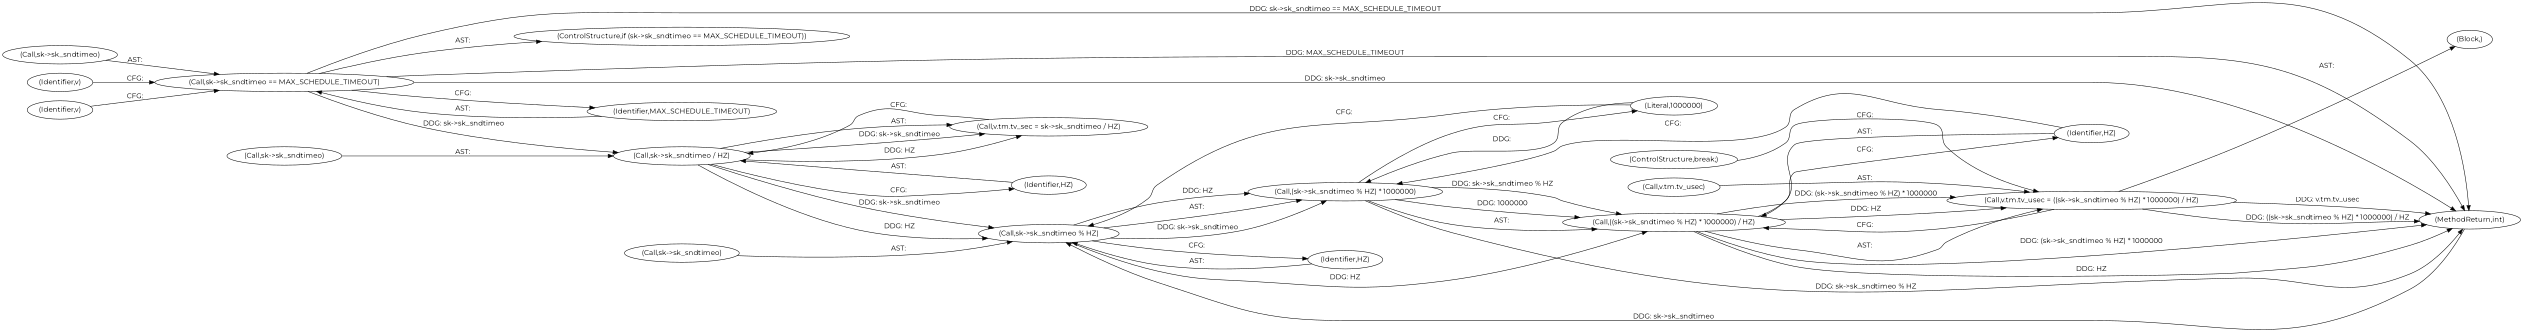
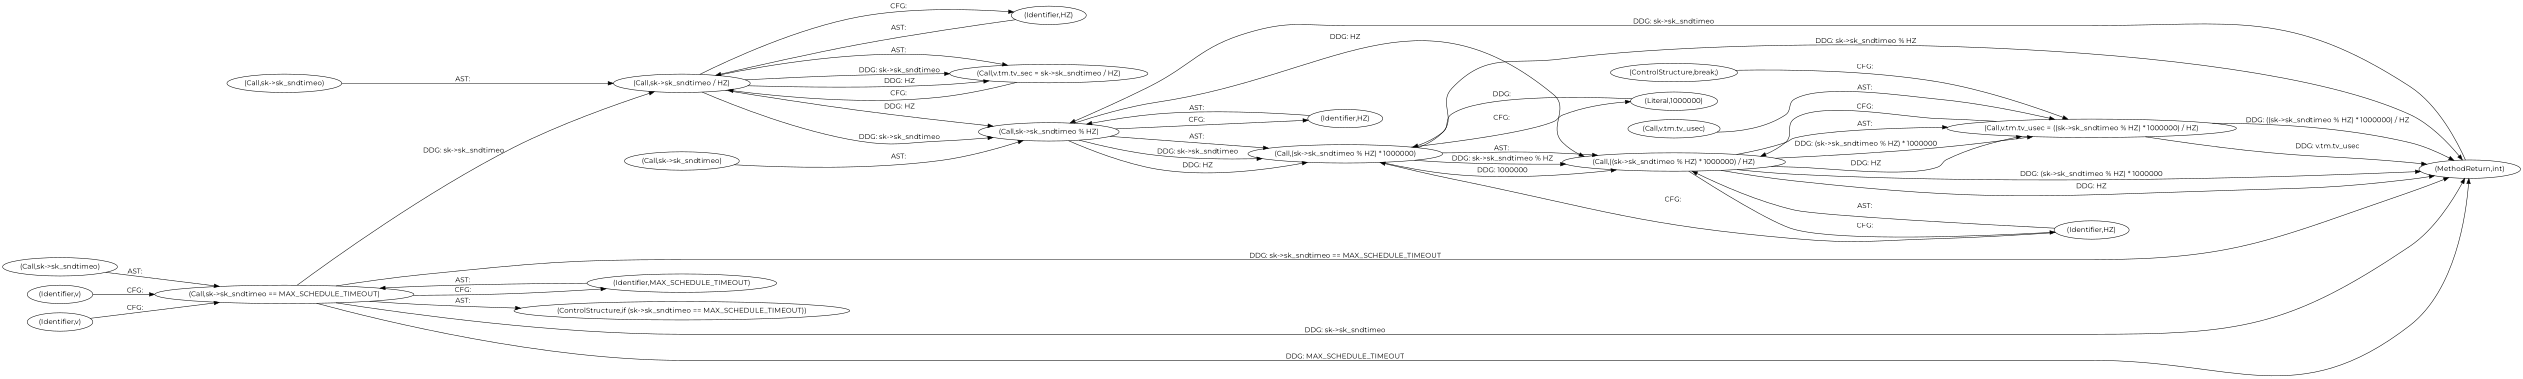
node "(Block,)": removed
edge "(Literal,1000000)" -> "(Call,sk->sk_sndtimeo % HZ)": removed, label "CFG:"
